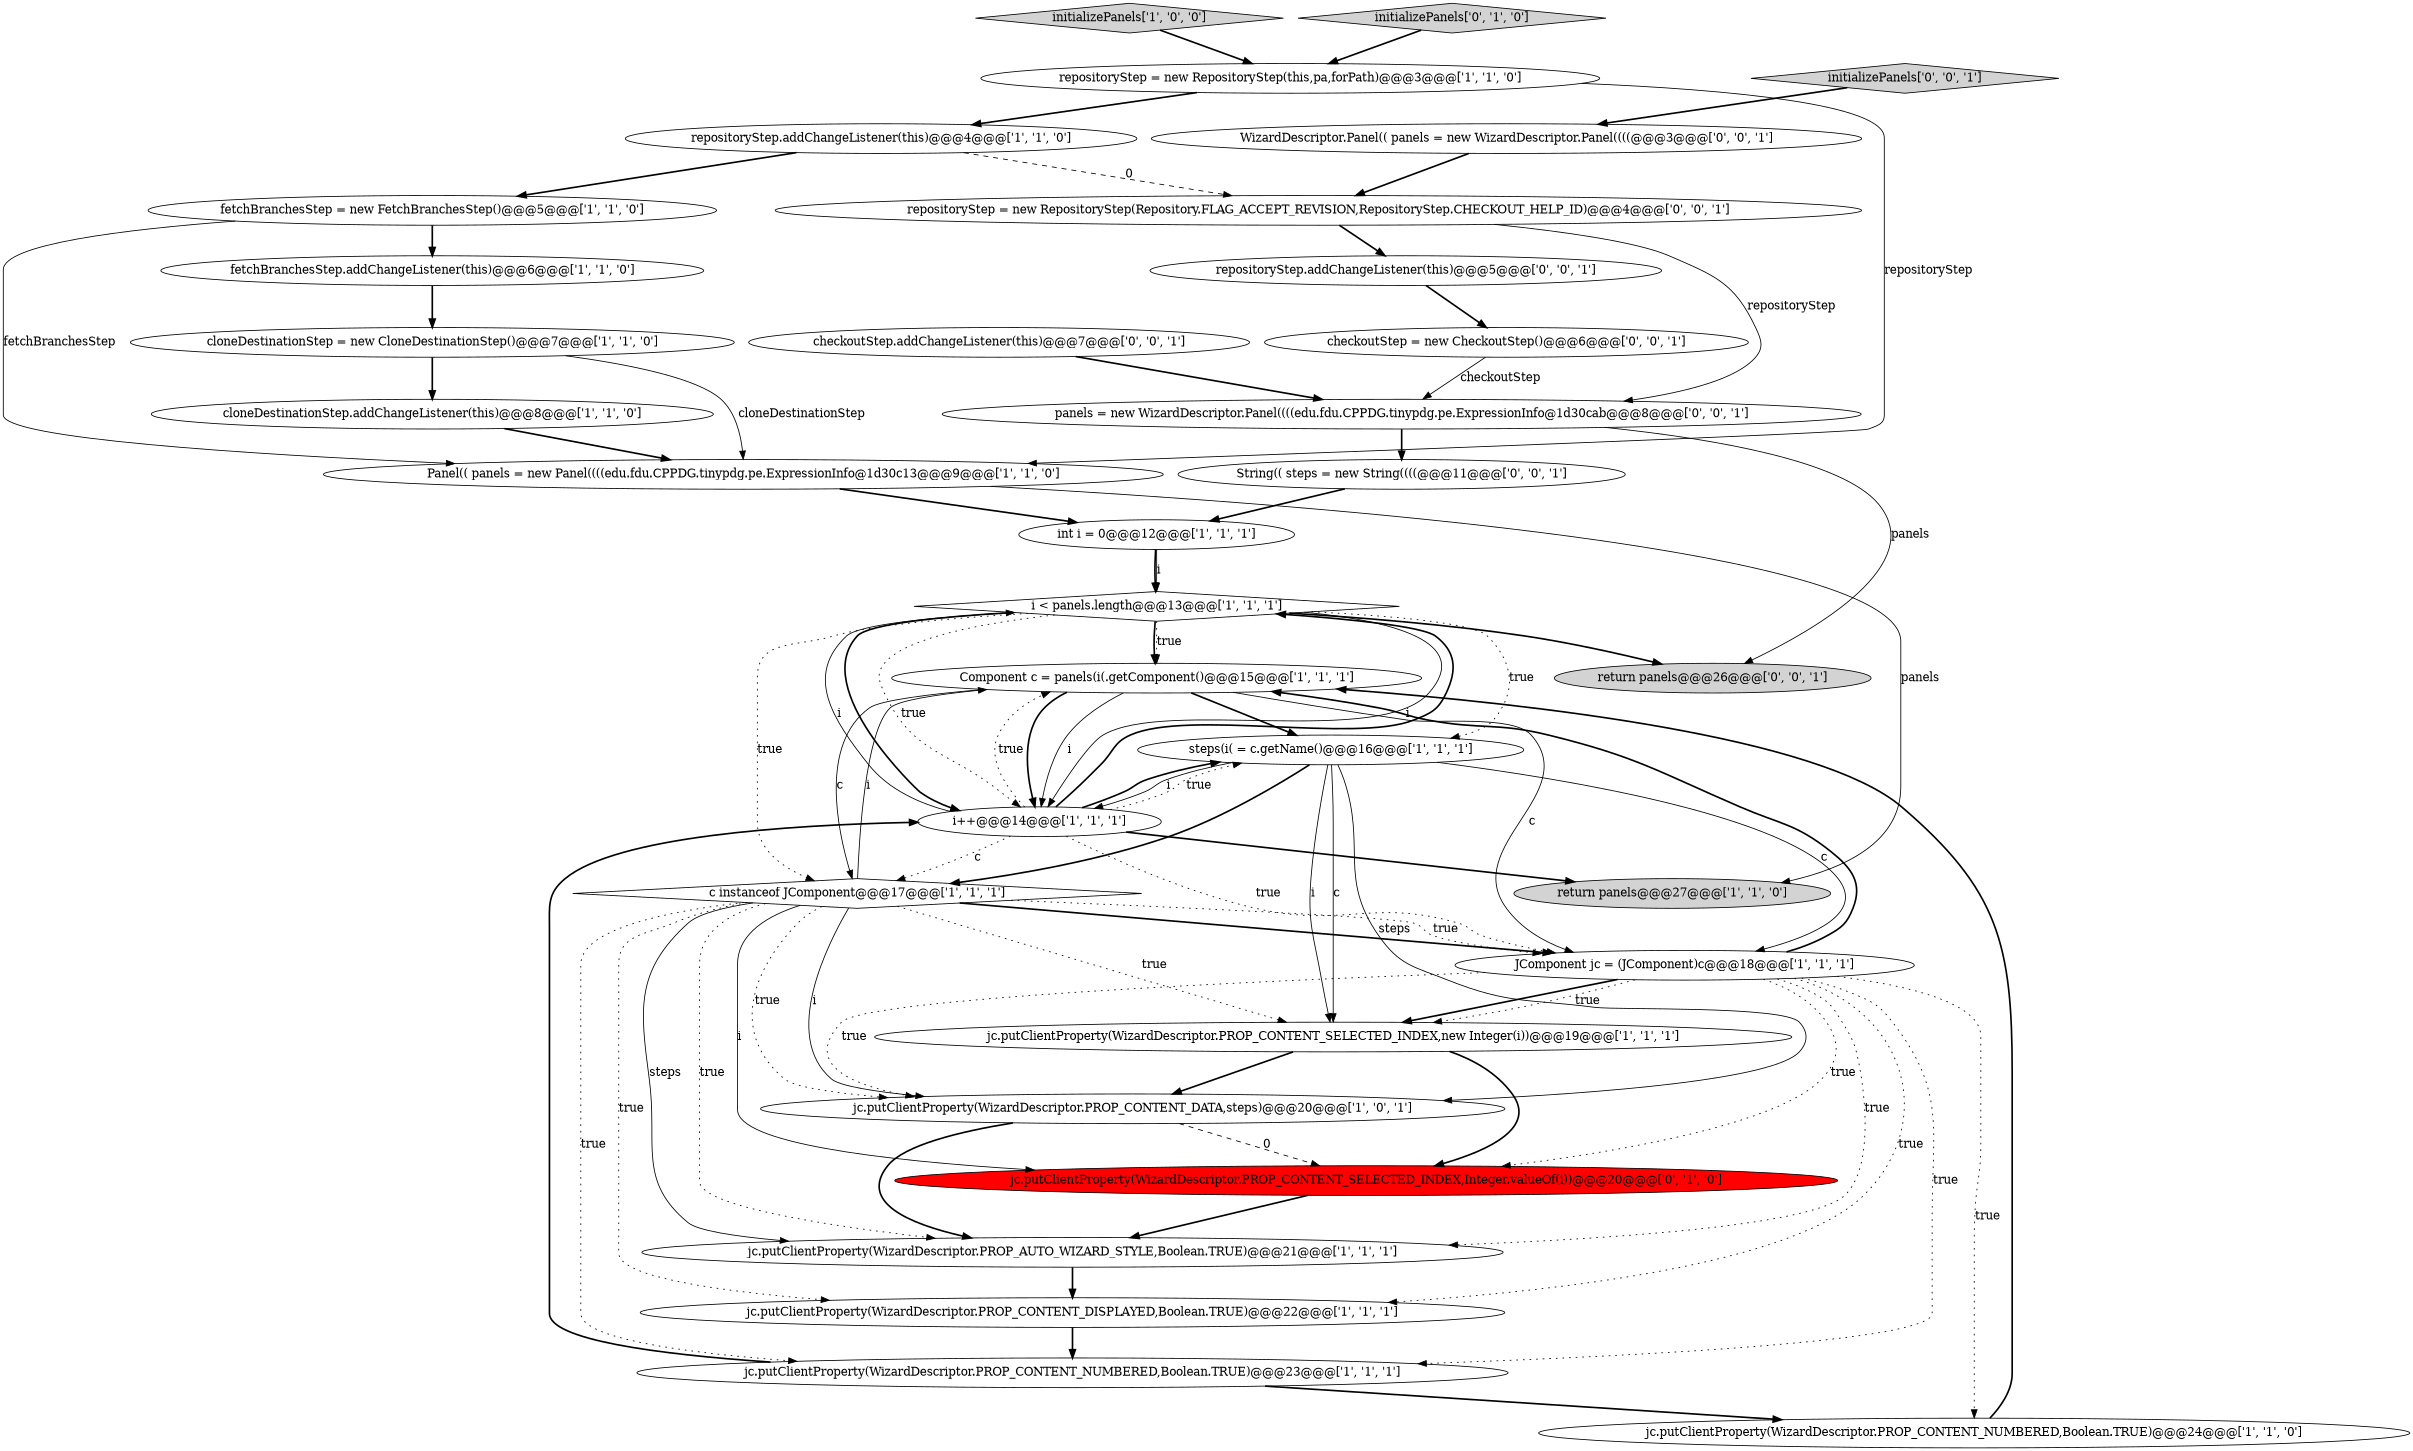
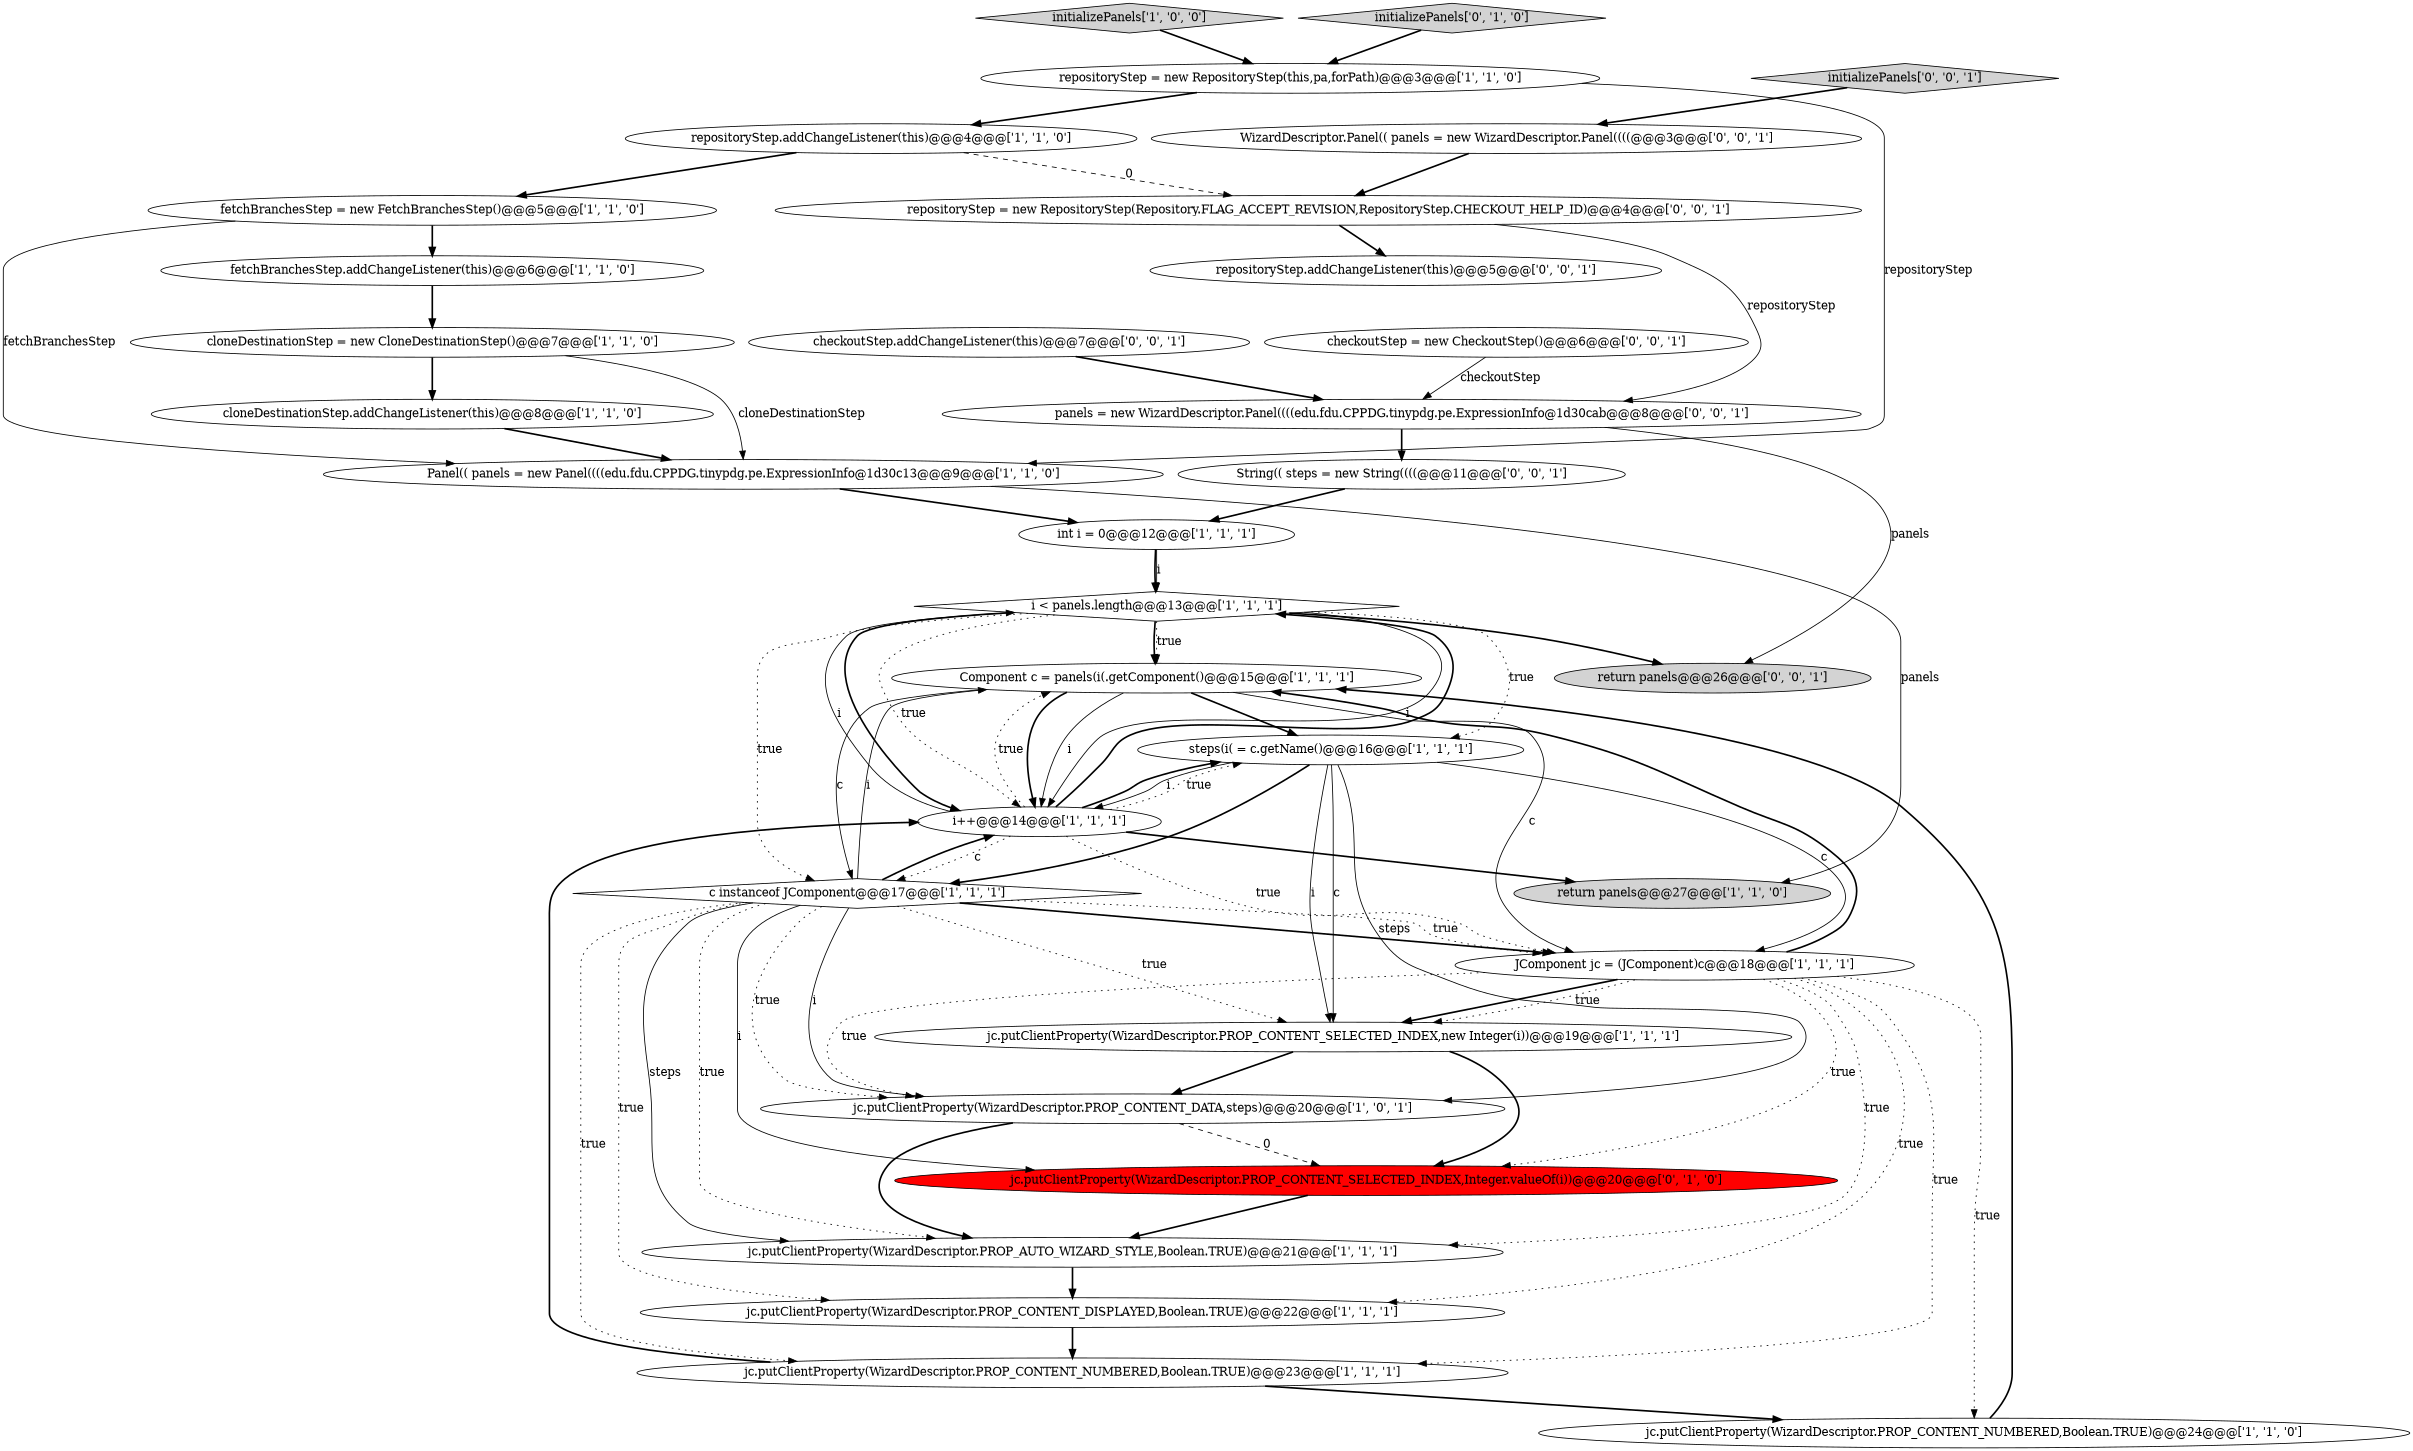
edge "repositoryStep.addChangeListener(this)@@@5@@@['0', '0', '1']" -> "checkoutStep = new CheckoutStep()@@@6@@@['0', '0', '1']": removed
edge "c instanceof JComponent@@@17@@@['1', '1', '1']" -> "i++@@@14@@@['1', '1', '1']": added
